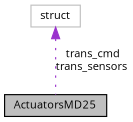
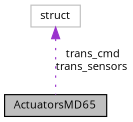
node "ActuatorsMD25": label "ActuatorsMD25" -> "ActuatorsMD65"
